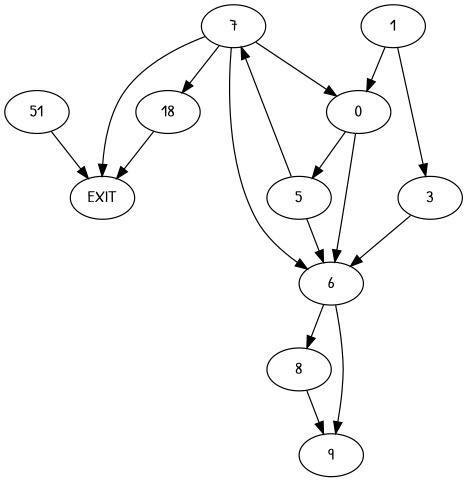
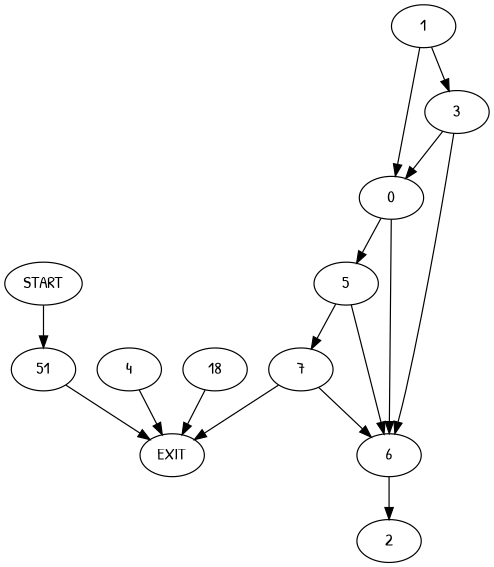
edge "7" -> "18": removed
edge "7" -> "0": now "3" -> "0"
node "START": added
node "4": added
node "8": label "8" -> "2"
node "9": removed
